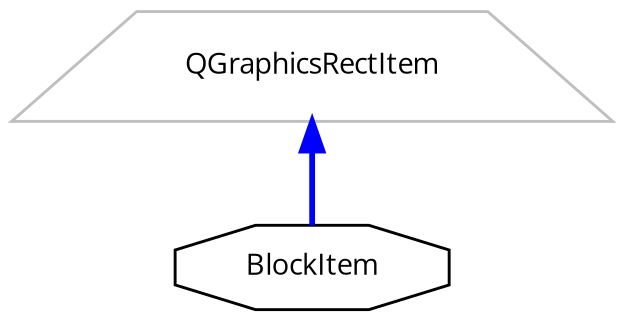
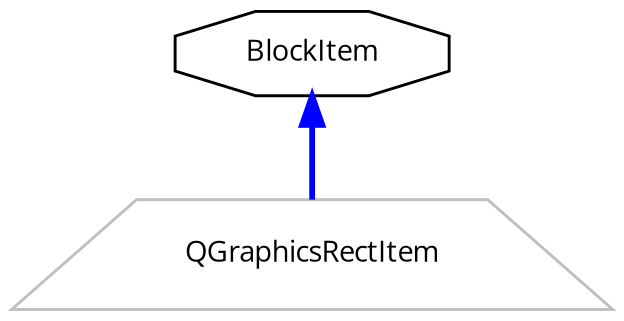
edge "BlockItem" -> "QGraphicsRectItem": reversed
